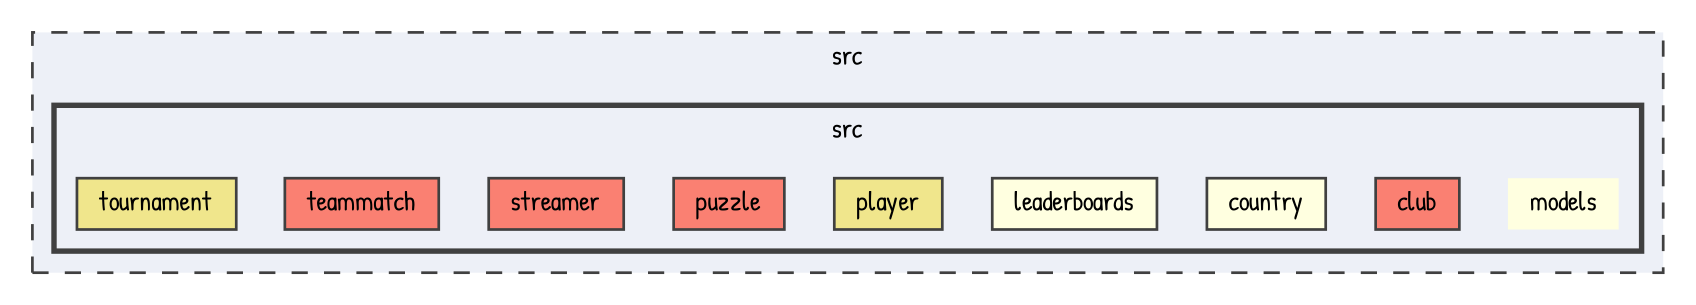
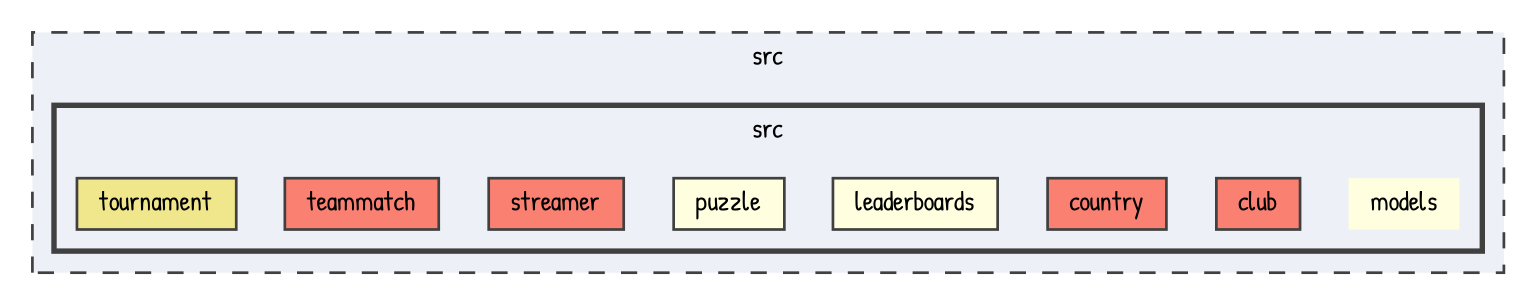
node "puzzle": fillcolor salmon -> lightyellow
node "player": removed
node "country": fillcolor lightyellow -> salmon
